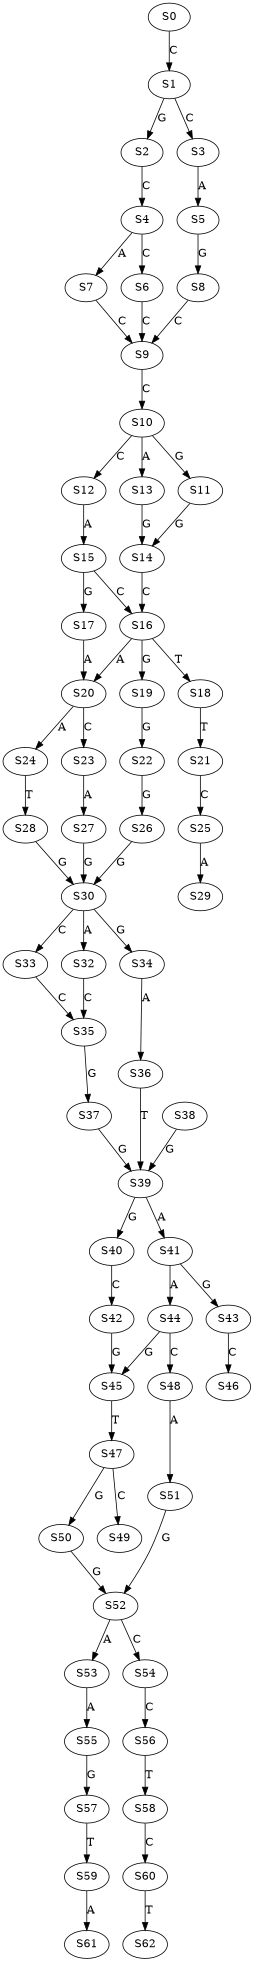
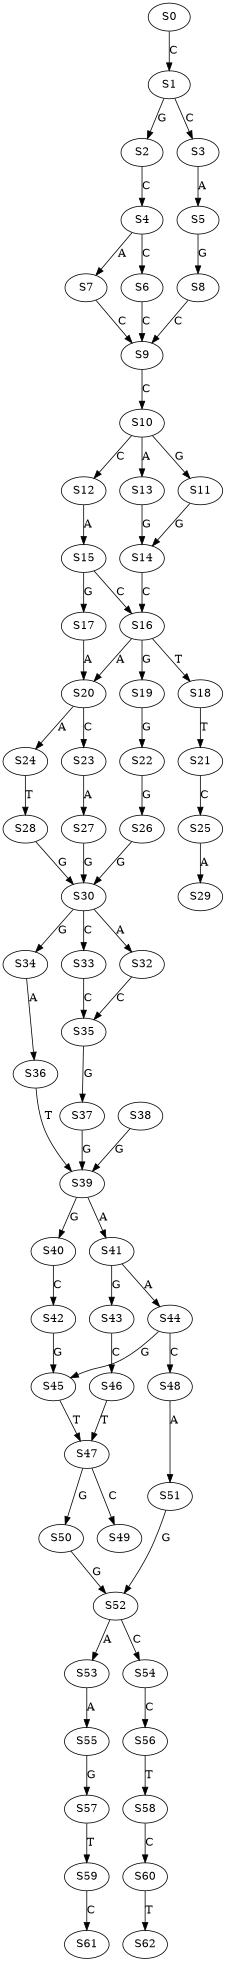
edge "S46" -> "S47": added, label "T"
edge "S59" -> "S61": label "A" -> "C"
